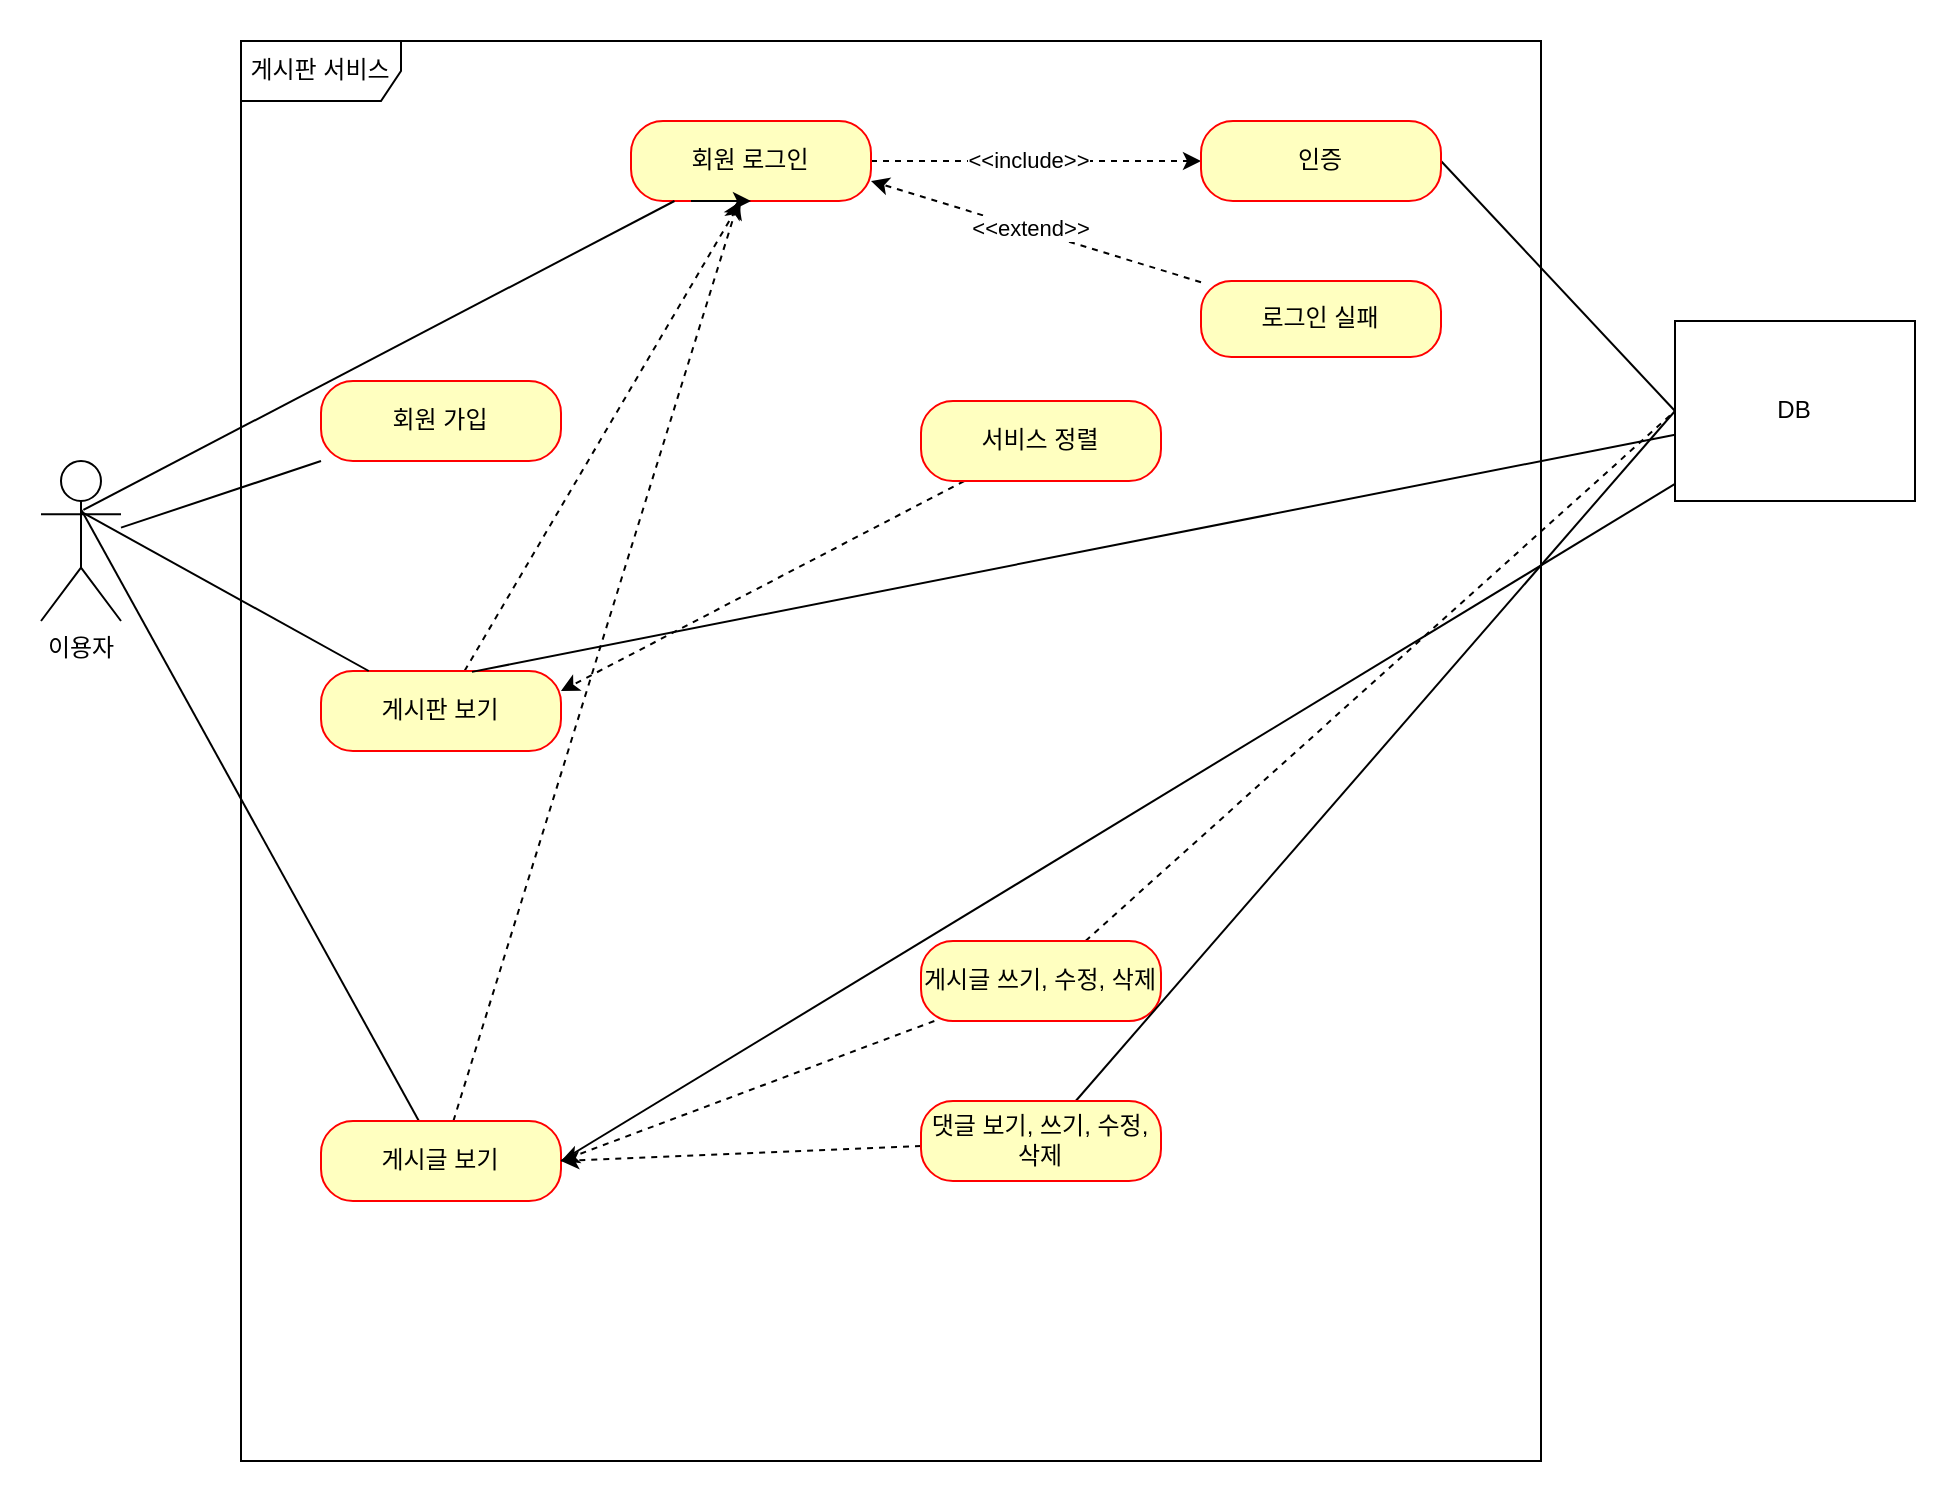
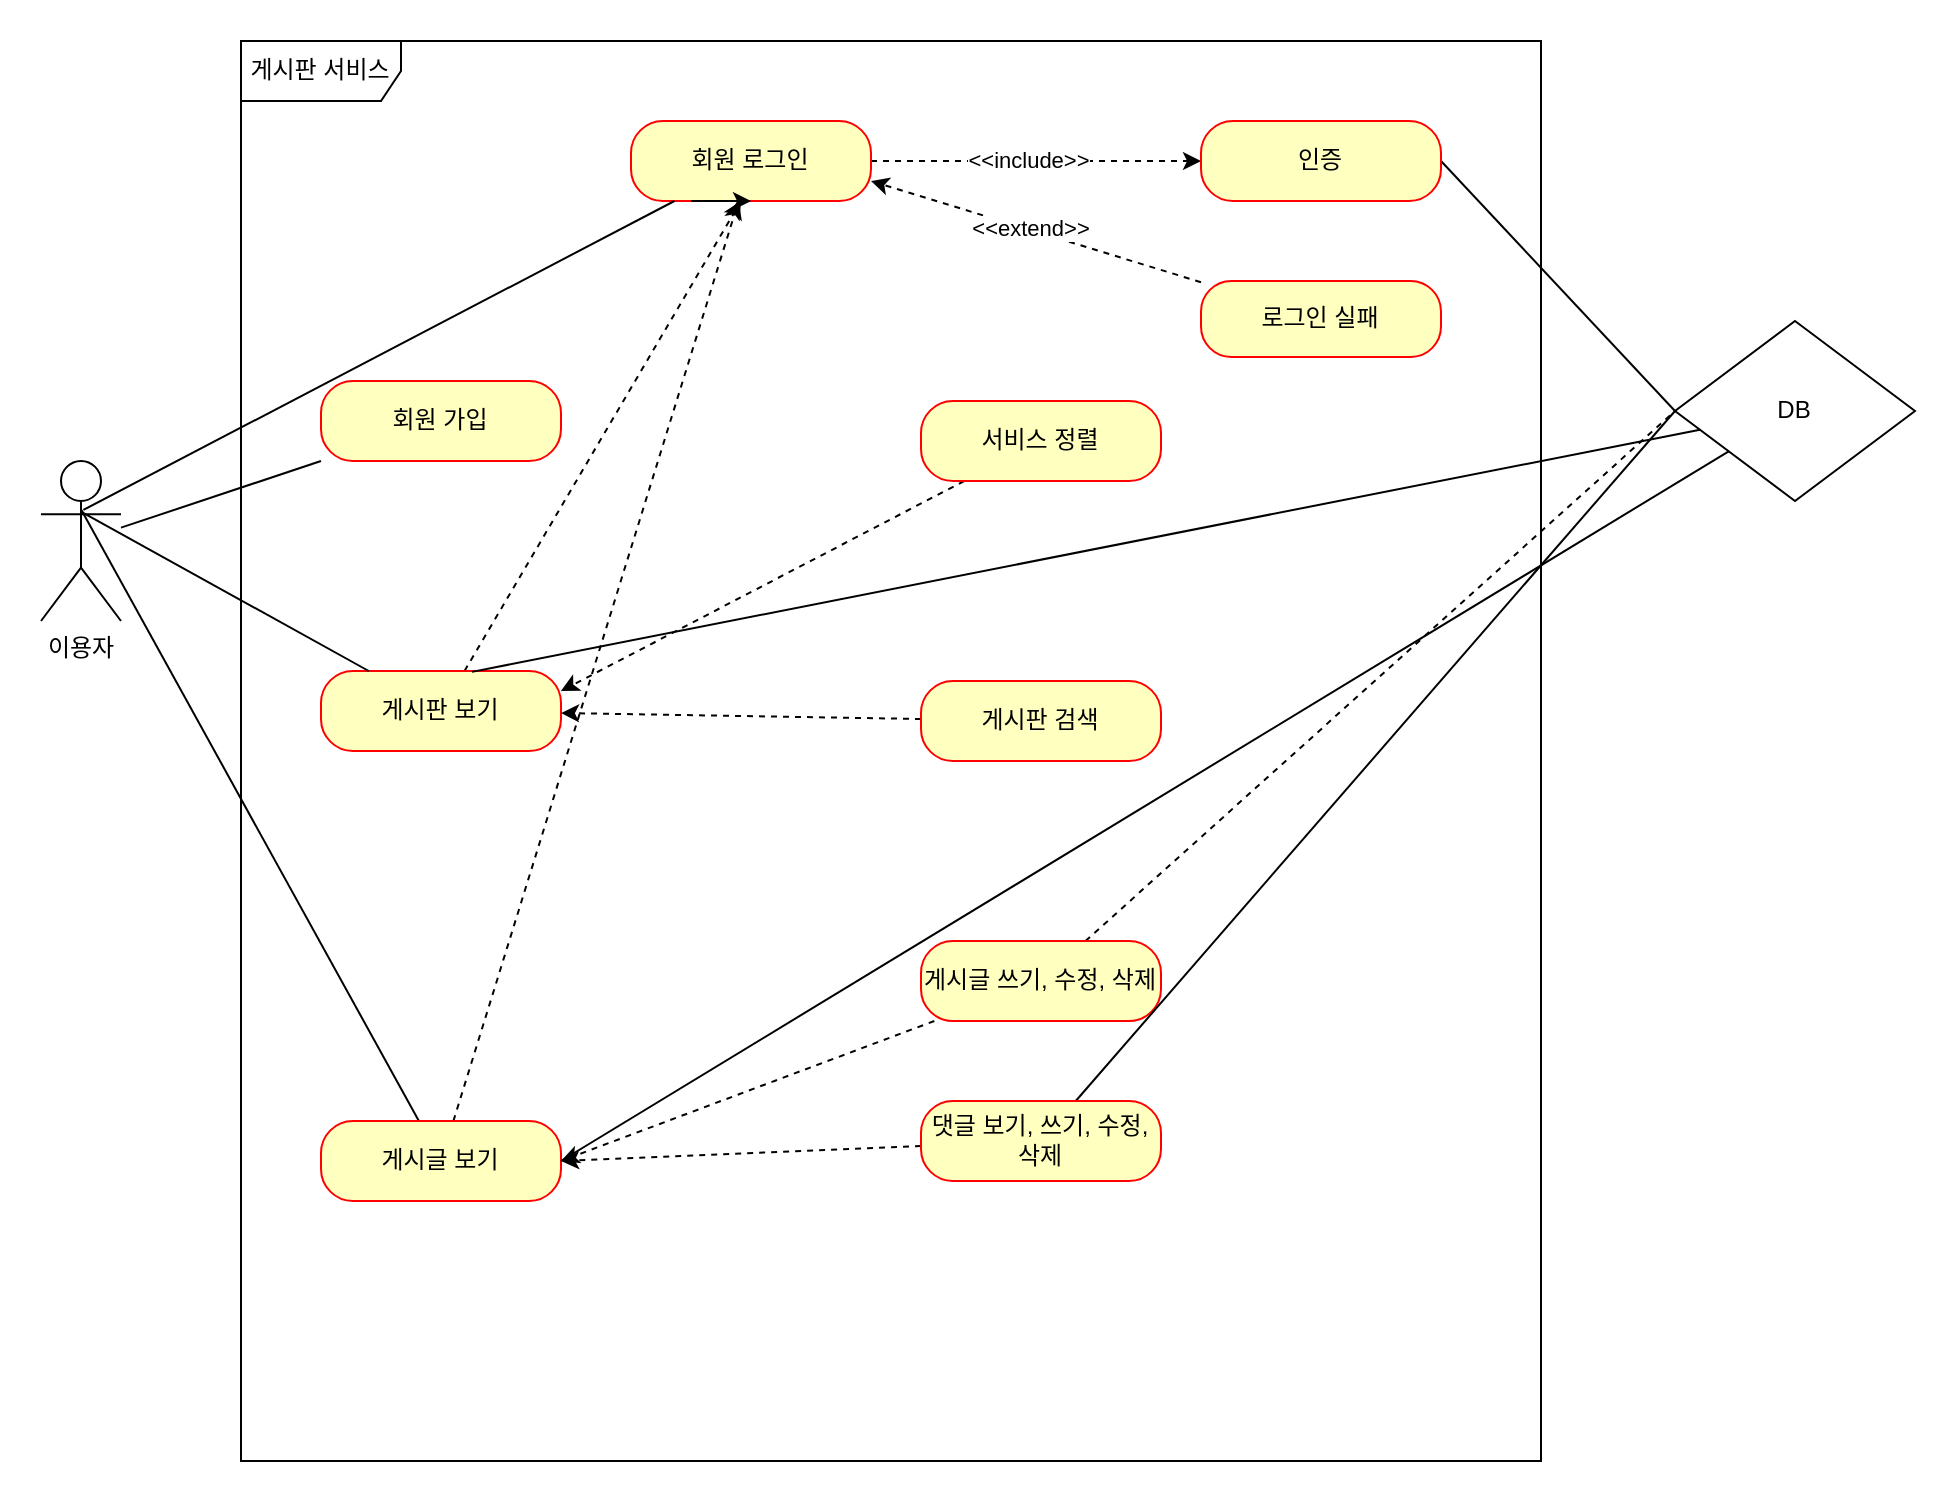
node "DB": shape rectangle -> diamond
edge "게시판 검색" -> "게시판 보기": added
node "게시판 검색": added
